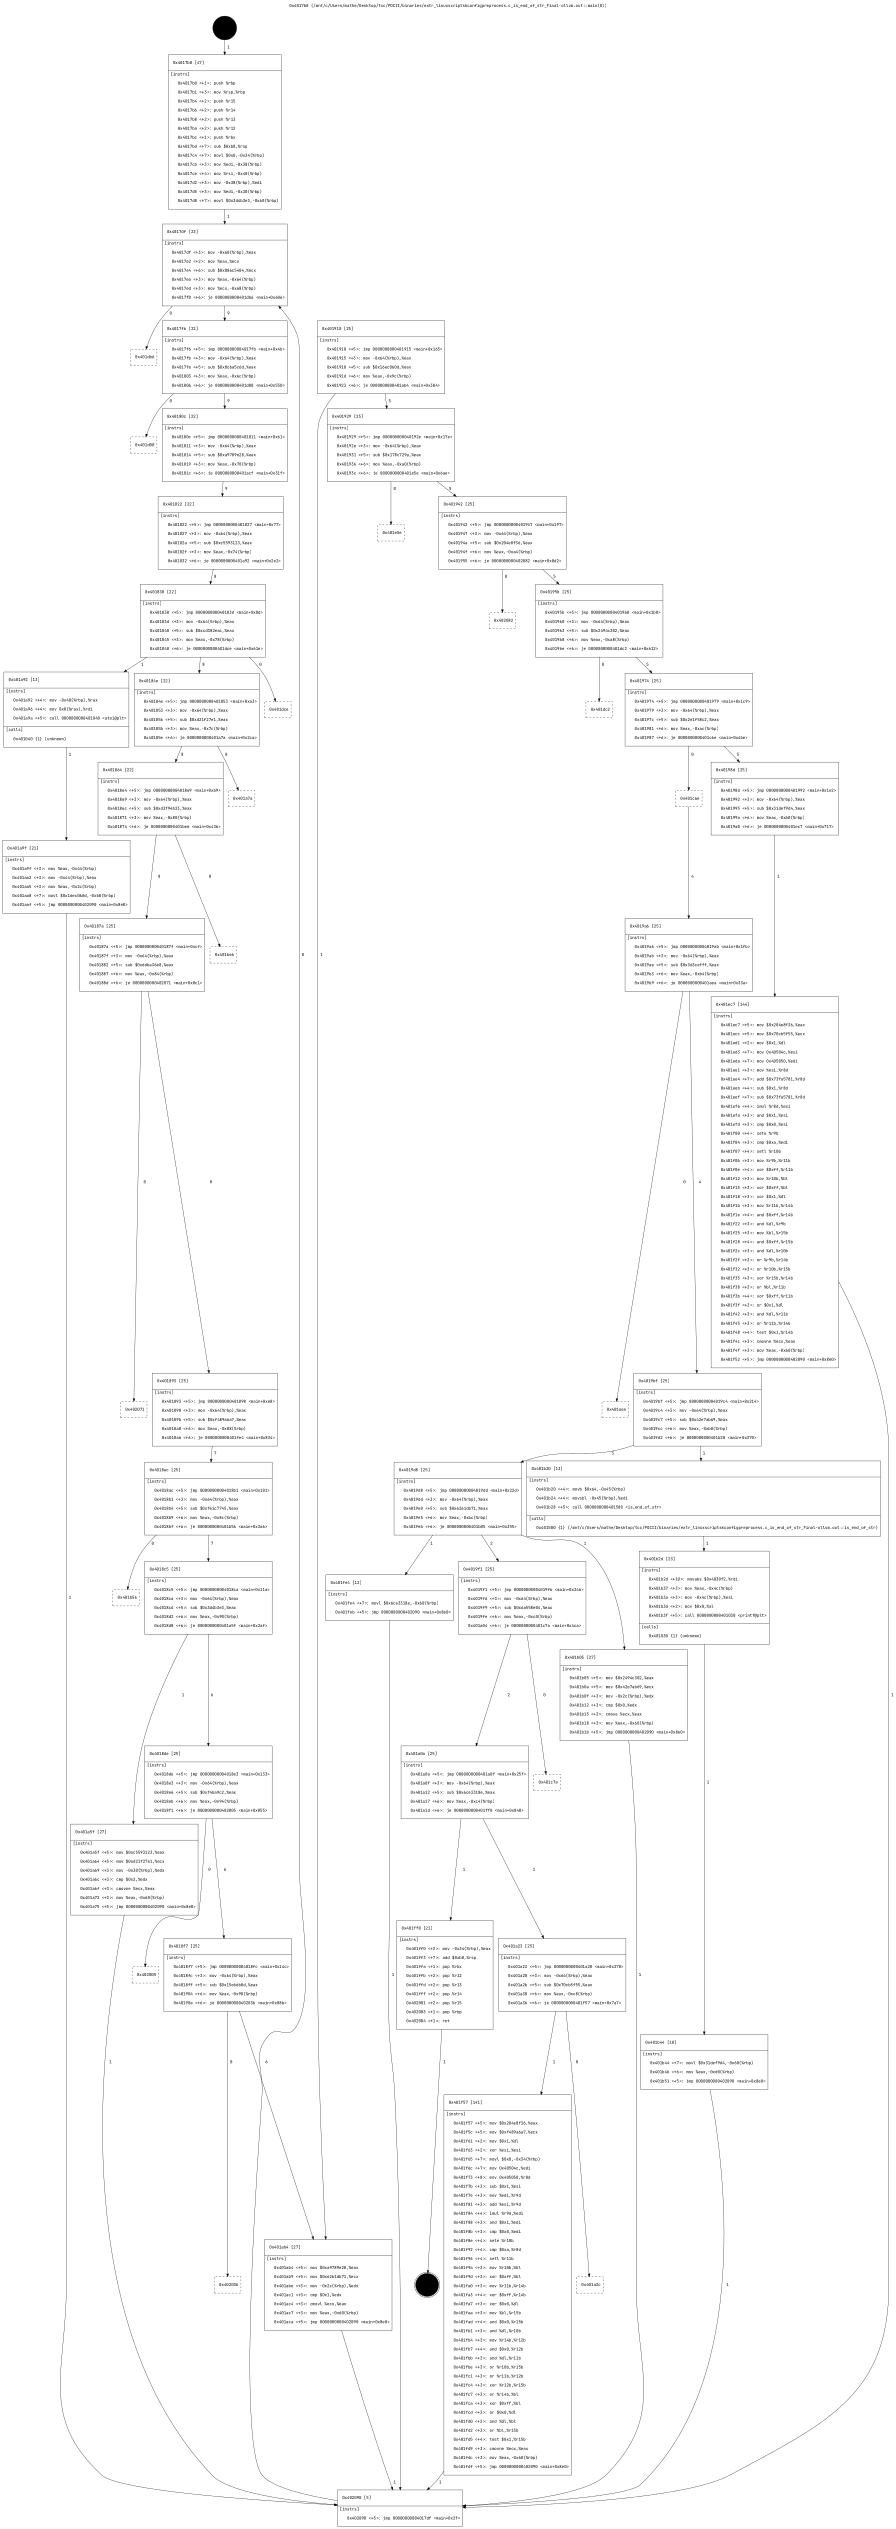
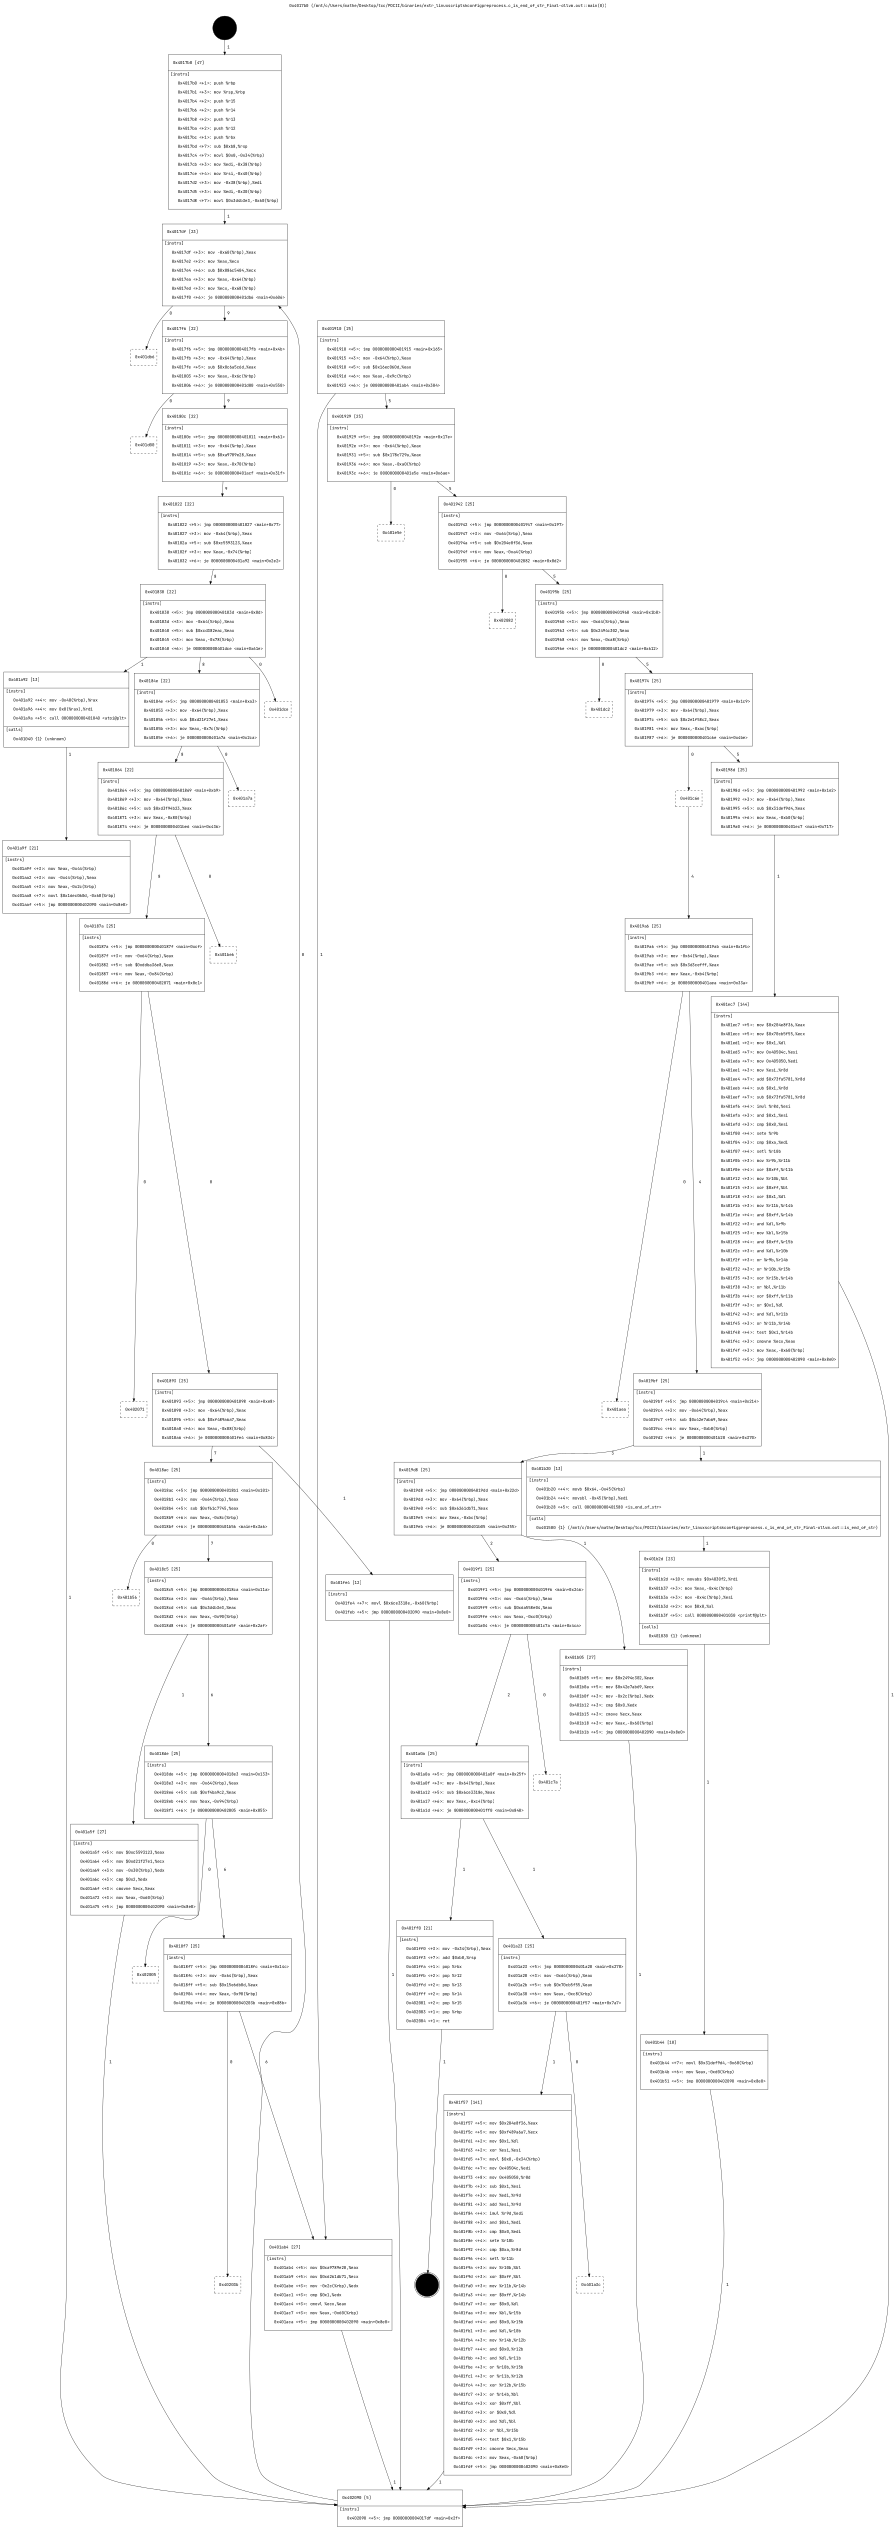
edge "0x4019d8 [25]" -> "0x401fe4 [12]": now "0x401893 [25]" -> "0x401fe4 [12]"
